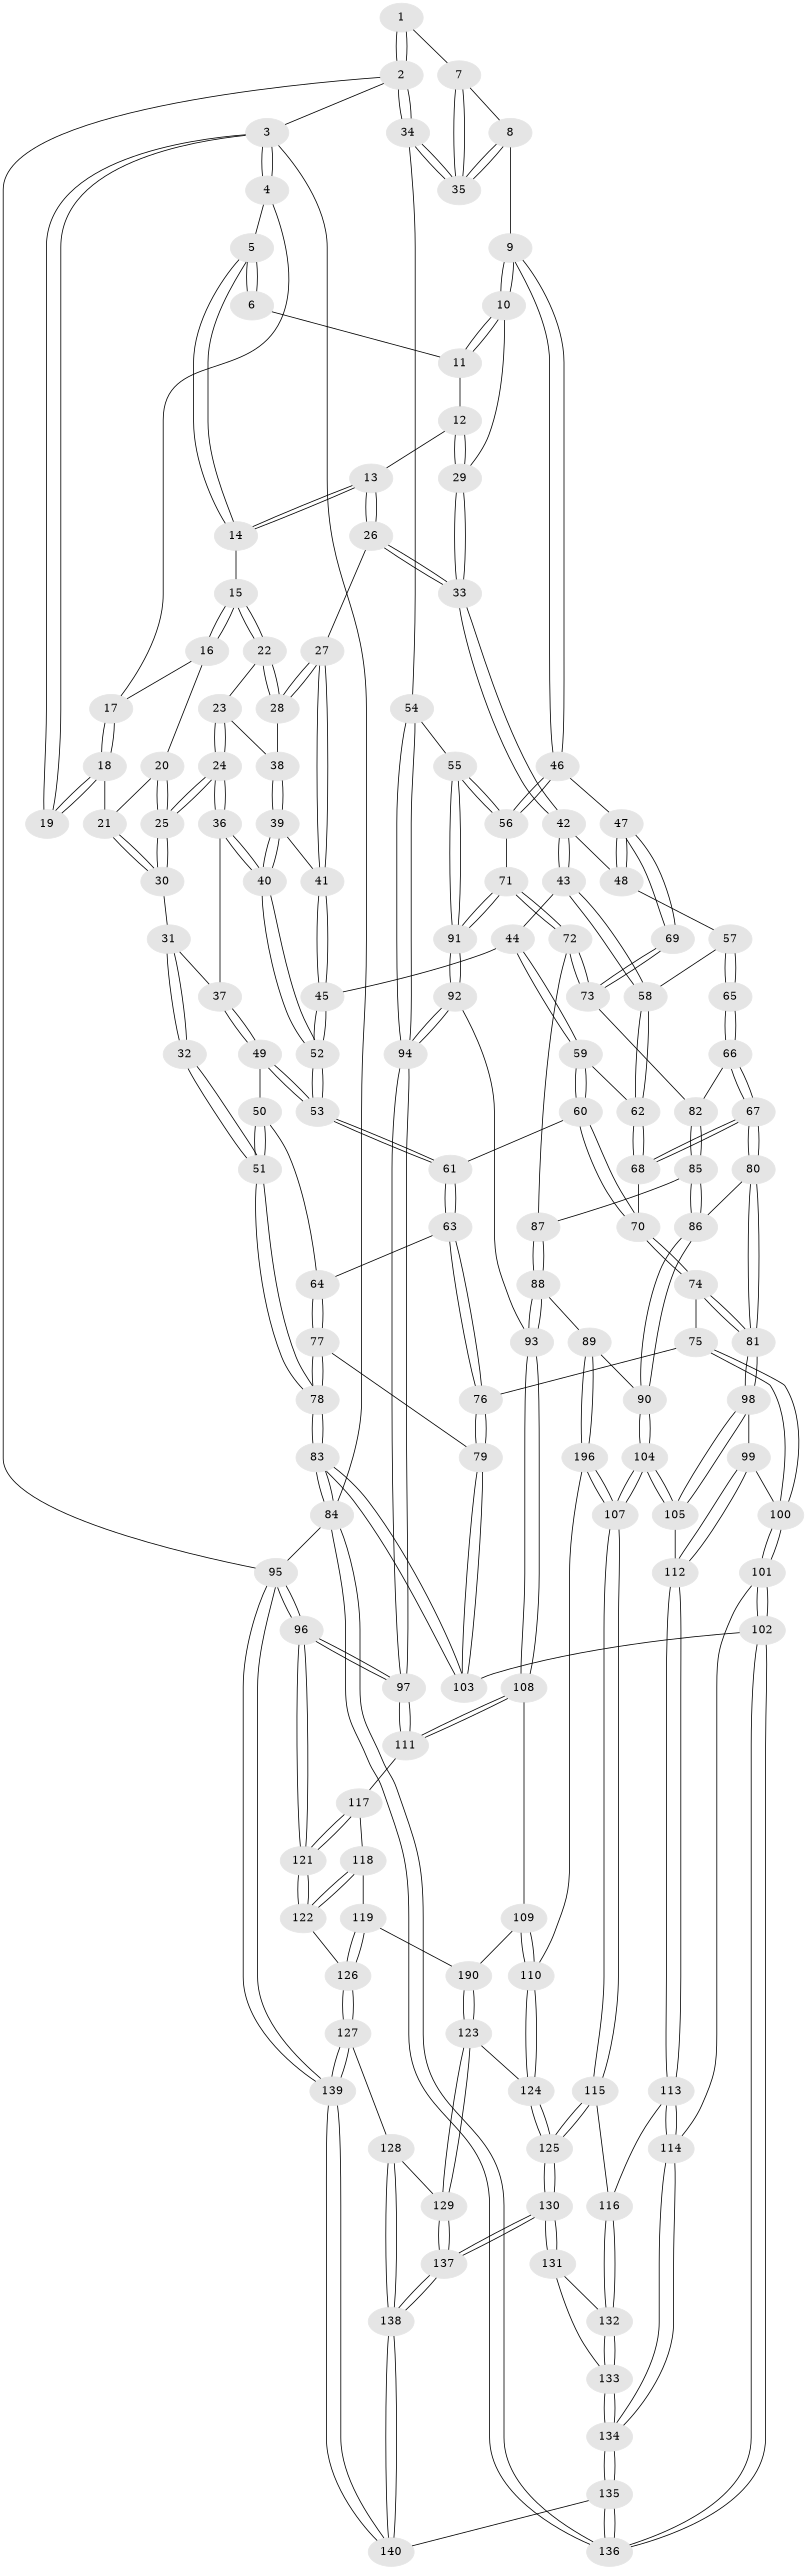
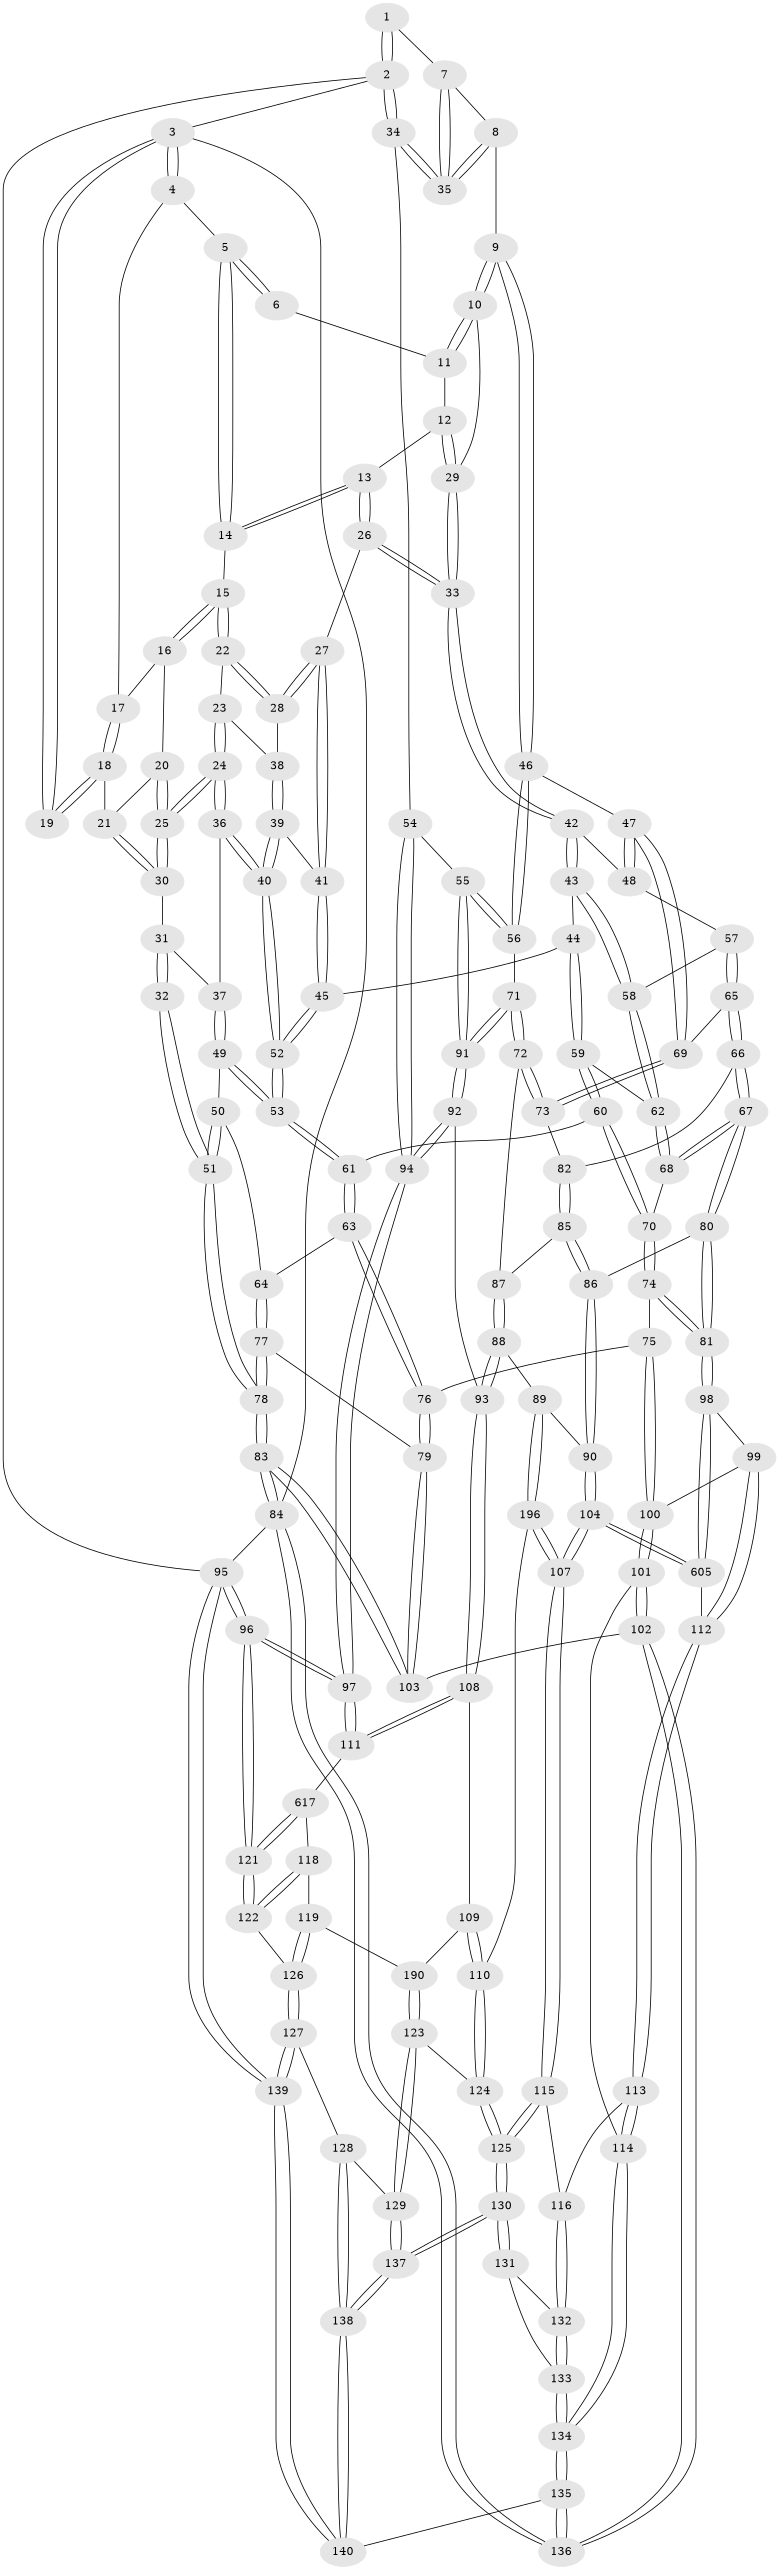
edge "65" -- "69": added
node "105": label "105" -> "605"
node "117": label "117" -> "617"
